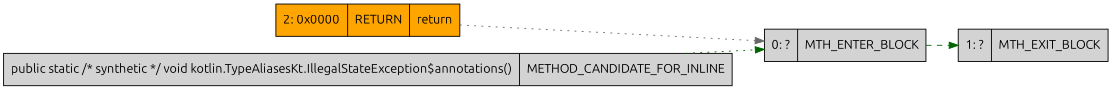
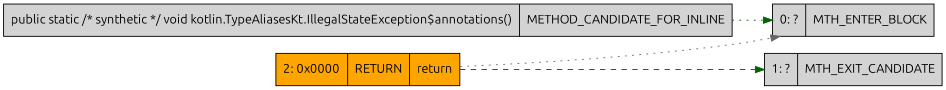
edge "0: ?" -> "1: ?": now "2: 0x0000" -> "1: ?"
node "1: ?": text "MTH_EXIT_BLOCK" -> "MTH_EXIT_CANDIDATE"
